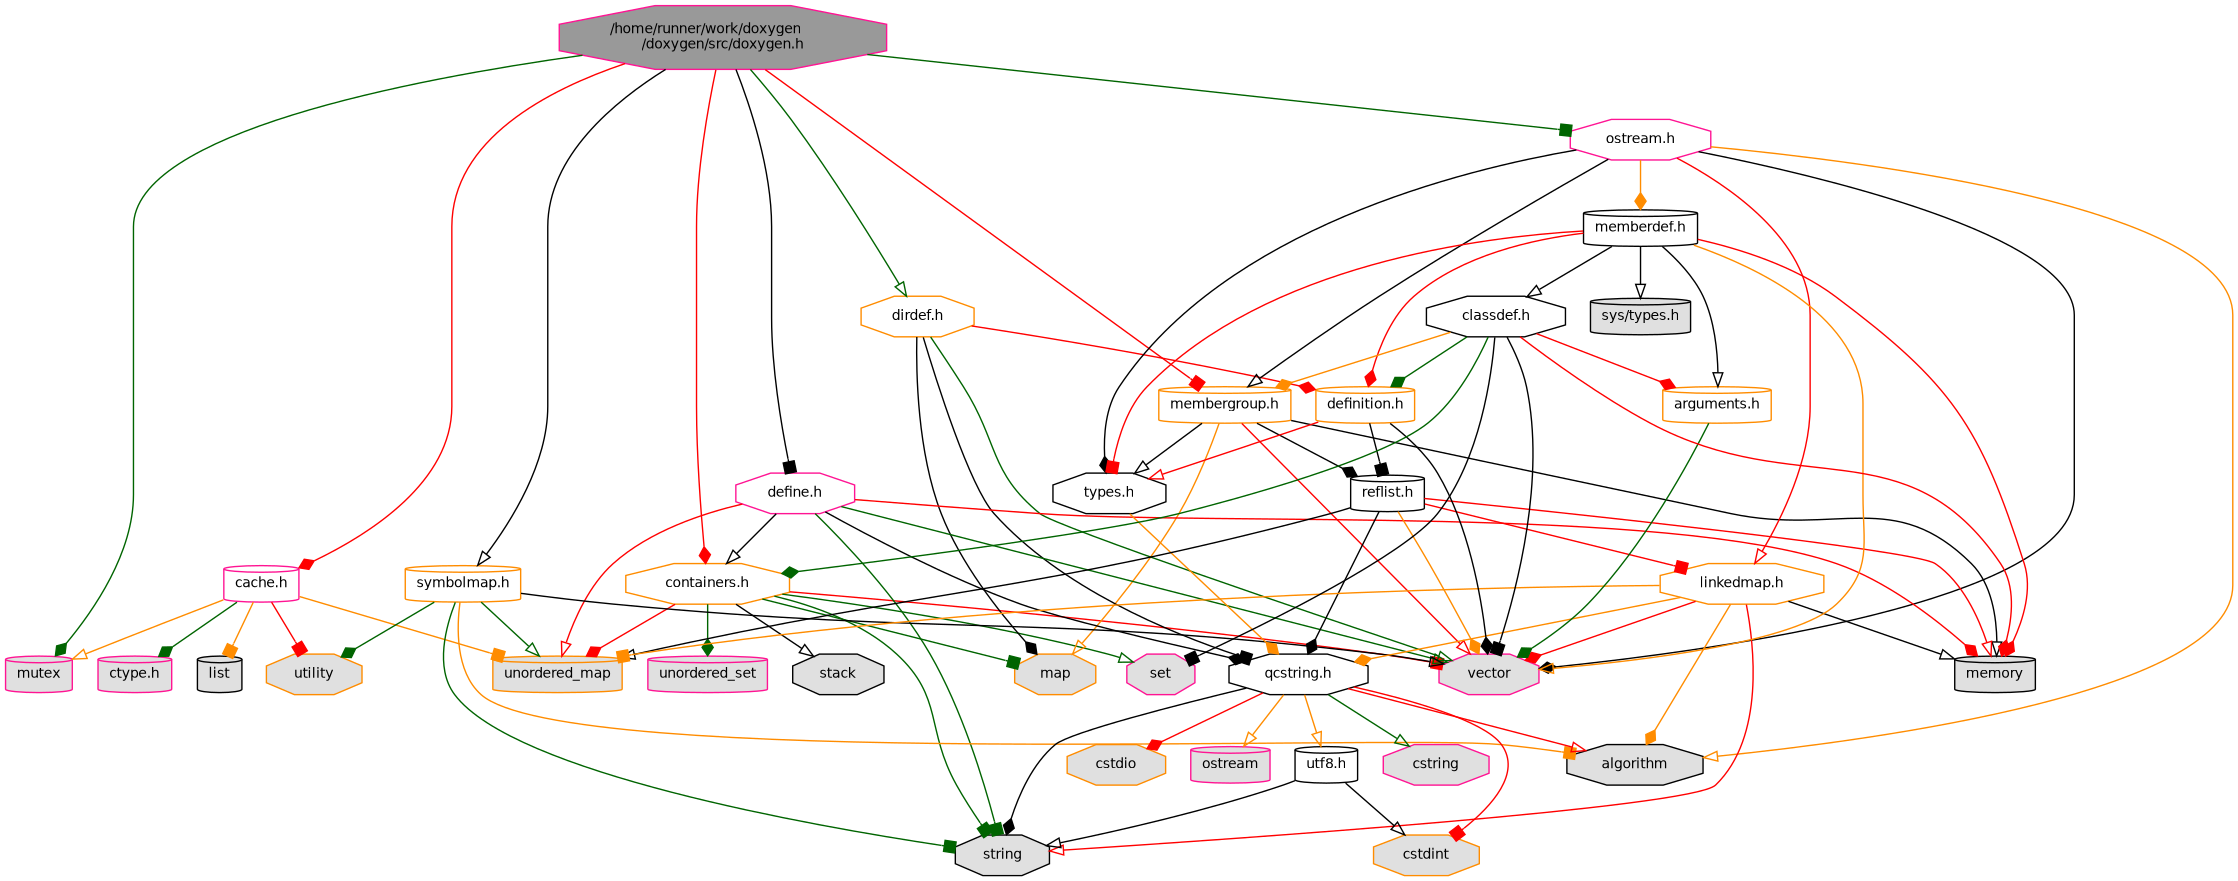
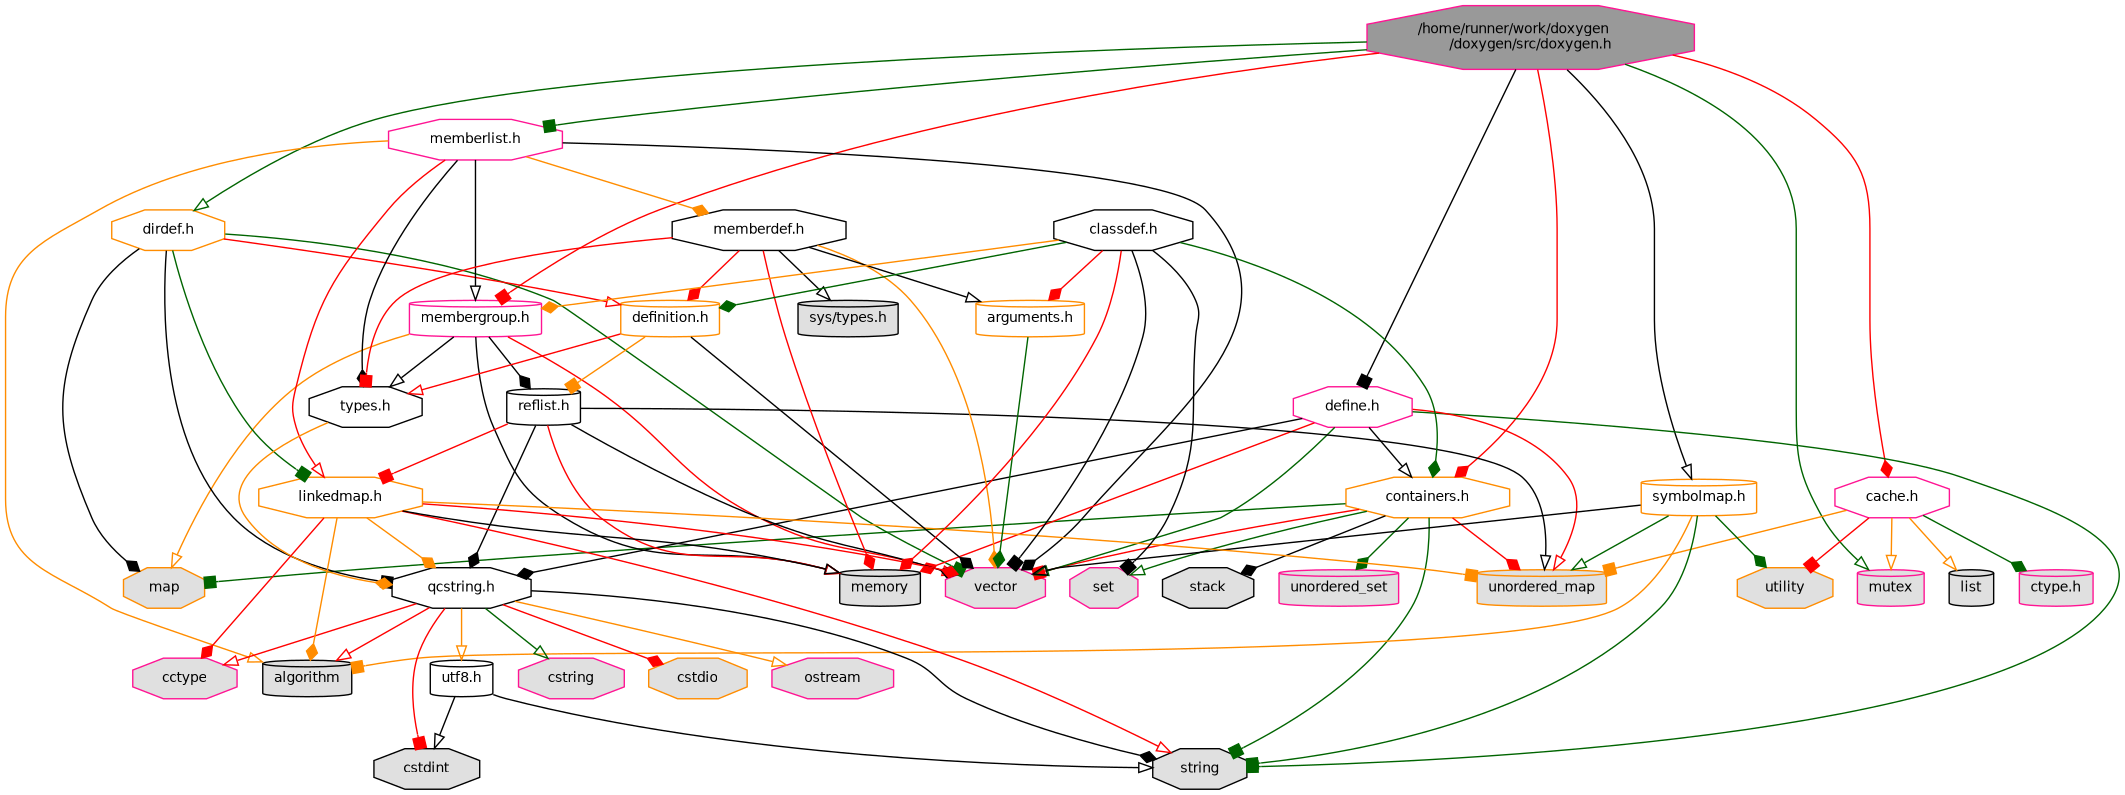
node "ostream.h": label "ostream.h" -> "memberlist.h"
edge "/home/runner/work/doxygen /doxygen/src/doxygen.h" -> "mutex": arrowhead diamond -> onormal
node "memberdef.h": shape cylinder -> octagon
edge "memberdef.h" -> "classdef.h": removed
edge "dirdef.h" -> "definition.h": arrowhead diamond -> onormal
edge "dirdef.h" -> "linkedmap.h": added
node "membergroup.h": color darkorange -> deeppink
edge "definition.h" -> "reflist.h": color black -> darkorange
edge "memberdef.h" -> "vector": arrowhead onormal -> diamond
edge "dirdef.h" -> "vector": arrowhead onormal -> box
edge "reflist.h" -> "vector": color darkorange -> black
node "cache.h": shape cylinder -> octagon
edge "cache.h" -> "list": arrowhead box -> onormal
edge "containers.h" -> "stack": arrowhead onormal -> diamond
node "cctype": added
node "ostream": shape cylinder -> octagon
node "algorithm": shape octagon -> cylinder
node "cstdint": color darkorange -> black
